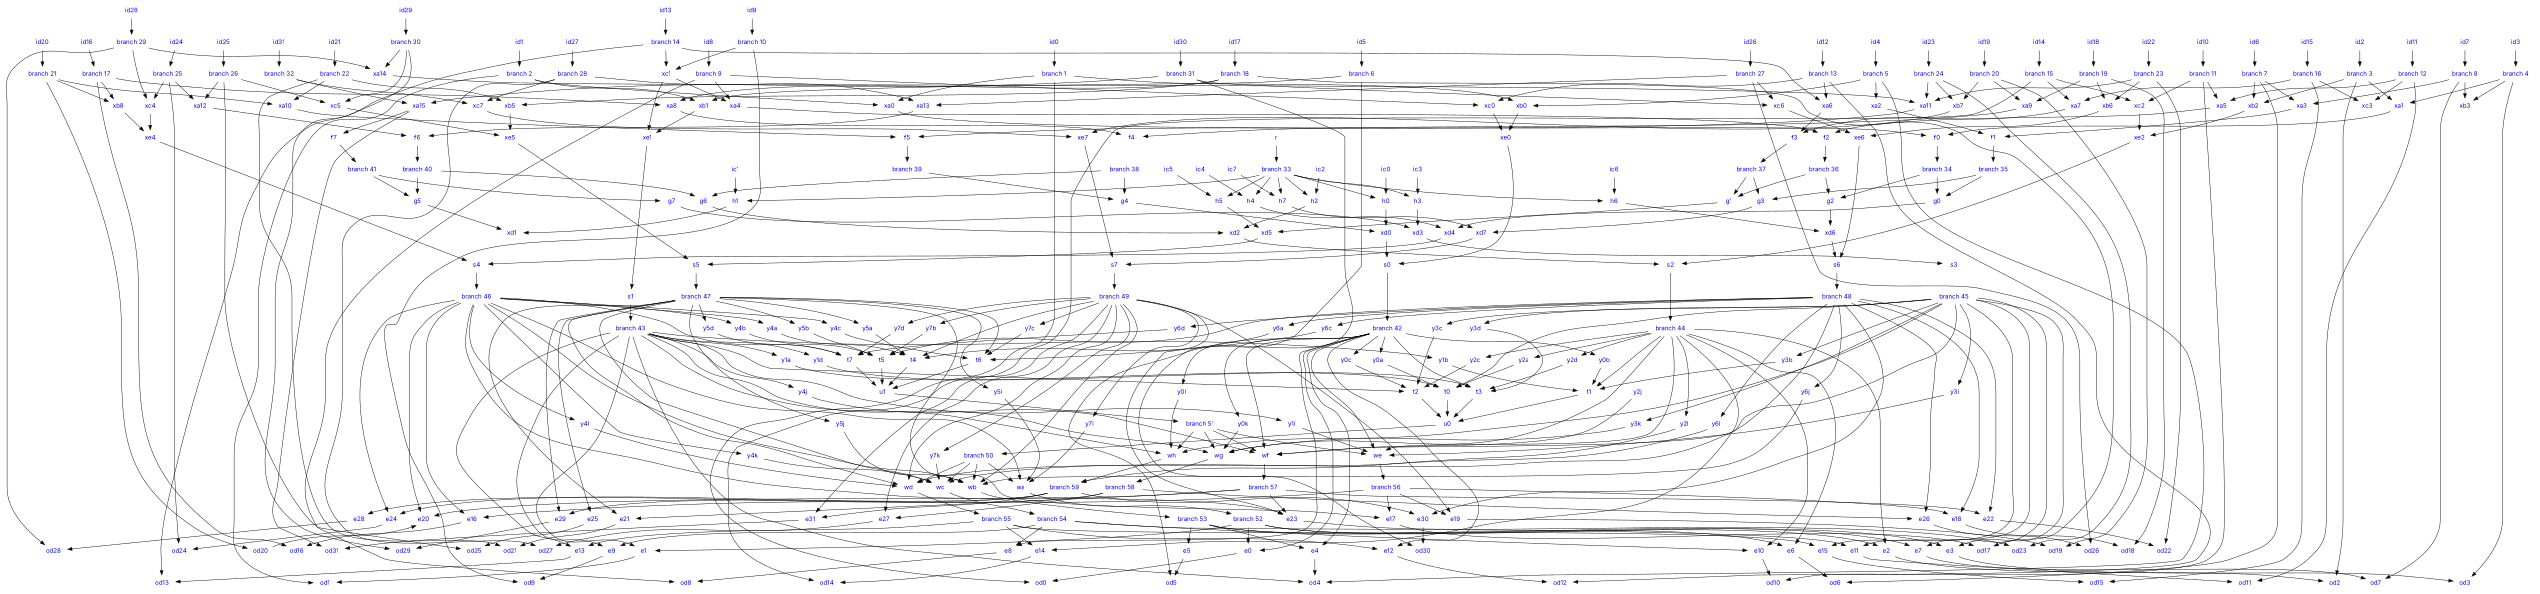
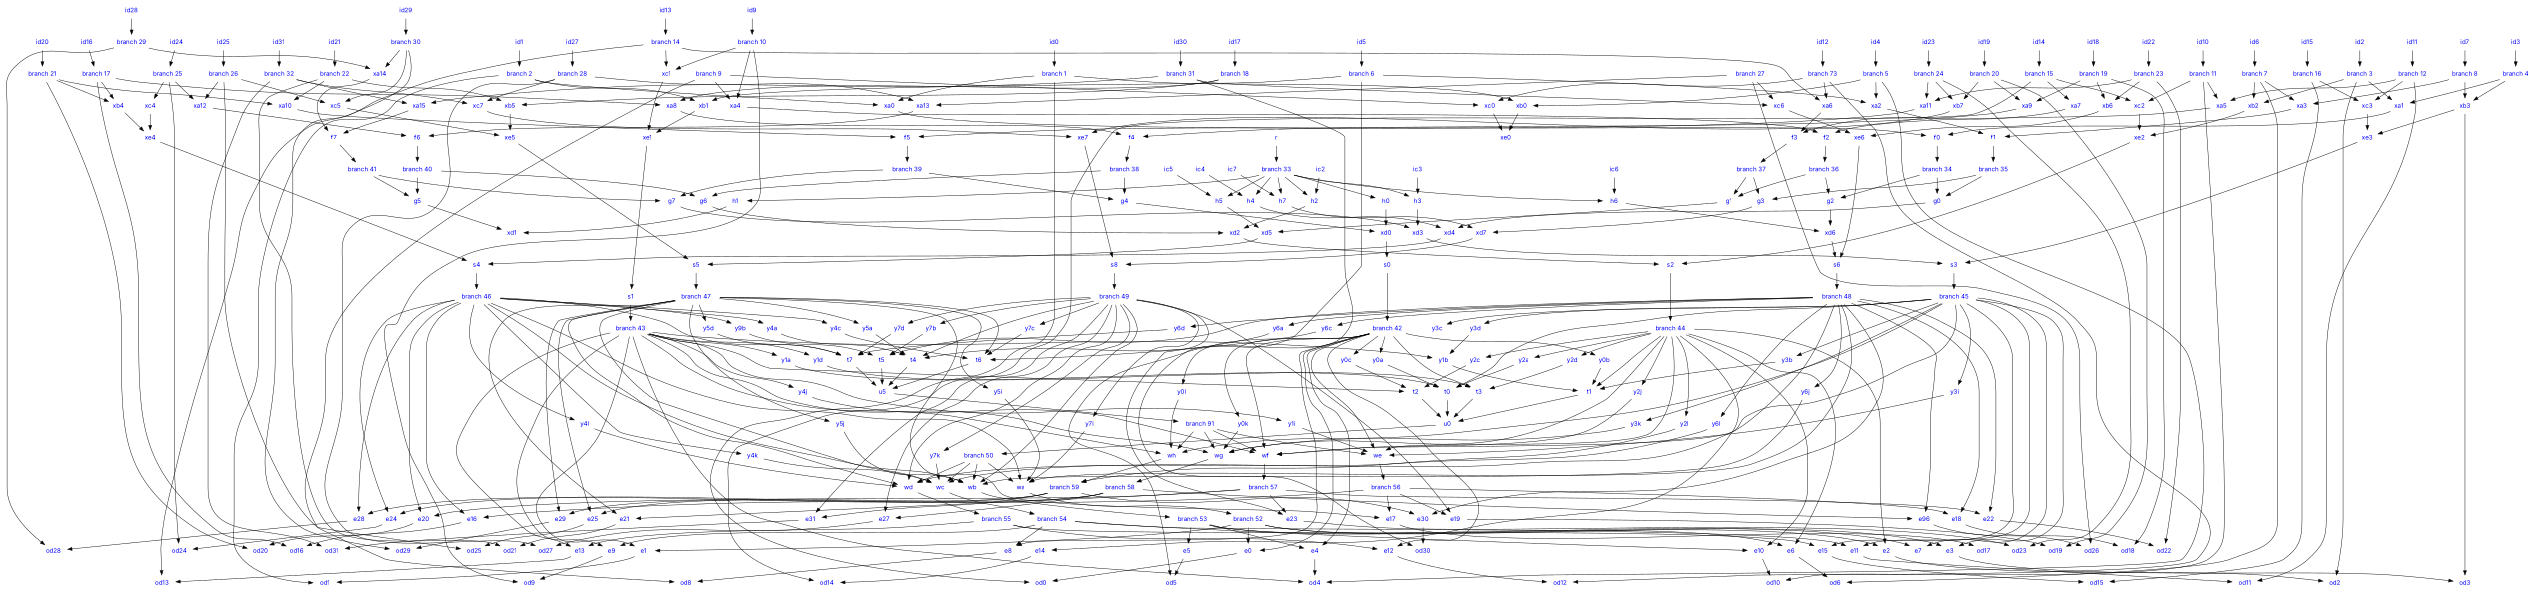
node "id8": removed
node "id26": removed
edge "branch 29" -> "xc4": removed
node "branch 13": label "branch 13" -> "branch 73"
edge "branch 6" -> "xa2": added
edge "xa14" -> "xa11": now "xa14" -> "f7"
edge "branch 16" -> "xa7": removed
edge "xc1" -> "xa4": now "branch 10" -> "xa4"
edge "branch 18" -> "od17": removed
node "xb8": label "xb8" -> "xb4"
node "xe3": added
edge "f4" -> "branch 38": added
node "ic1": removed
node "ic0": removed
edge "branch 39" -> "g7": added
edge "xe0" -> "s0": removed
node "s7": label "s7" -> "s8"
edge "s3" -> "branch 45": added
edge "xa15" -> "od31": now "branch 32" -> "od31"
node "y4b": label "y4b" -> "y9b"
node "y5b": removed
edge "branch 4" -> "od3": now "xb3" -> "od3"
edge "y3d" -> "t3": now "y3d" -> "y1b"
edge "branch 44" -> "y2j": added
edge "y3c" -> "t2": removed
node "u1": label "u1" -> "u5"
node "branch 51": label "branch 51" -> "branch 91"
edge "branch 48" -> "wa": added
edge "branch 46" -> "e23": now "branch 46" -> "e28"
edge "branch 58" -> "e25": added
node "e26": label "e26" -> "e96"
edge "branch 55" -> "e14": removed
edge "od20" -> "e20": reversed
node "od7": removed
